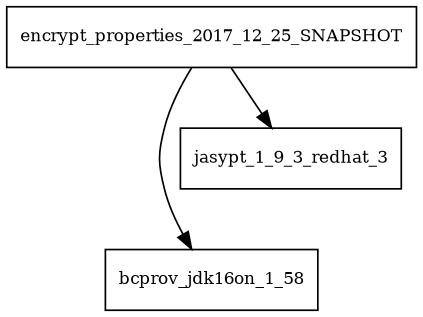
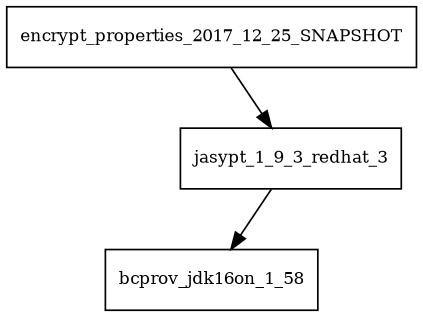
edge "encrypt_properties_2017_12_25_SNAPSHOT" -> "bcprov_jdk16on_1_58": now "jasypt_1_9_3_redhat_3" -> "bcprov_jdk16on_1_58"
